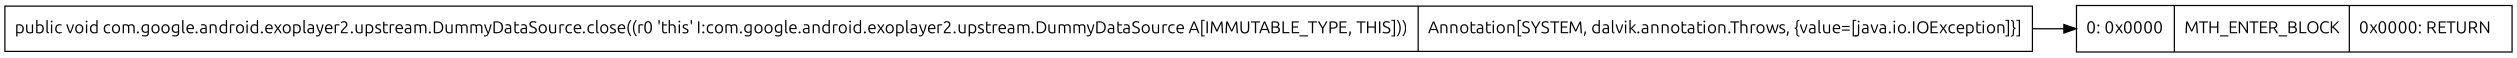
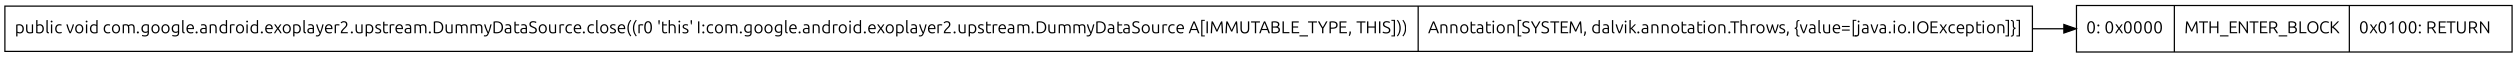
node "0: 0x0000": text "0x0000: RETURN" -> "0x0100: RETURN"
